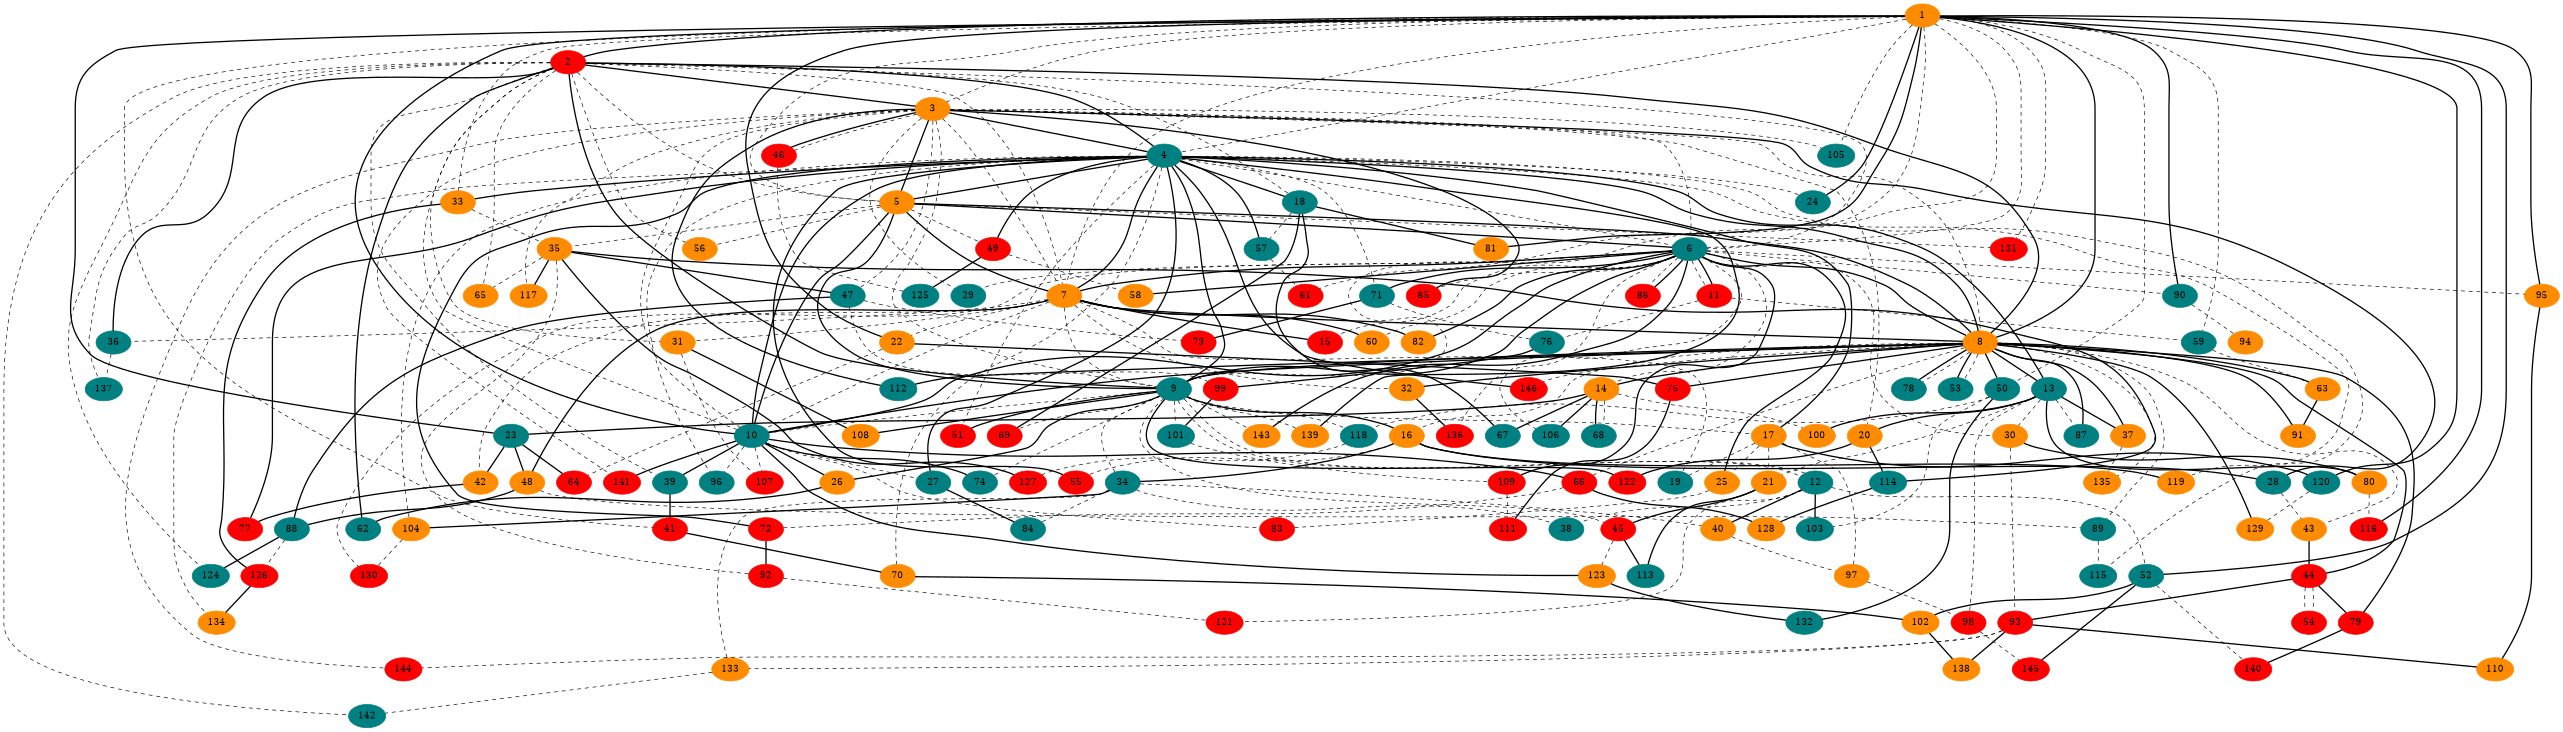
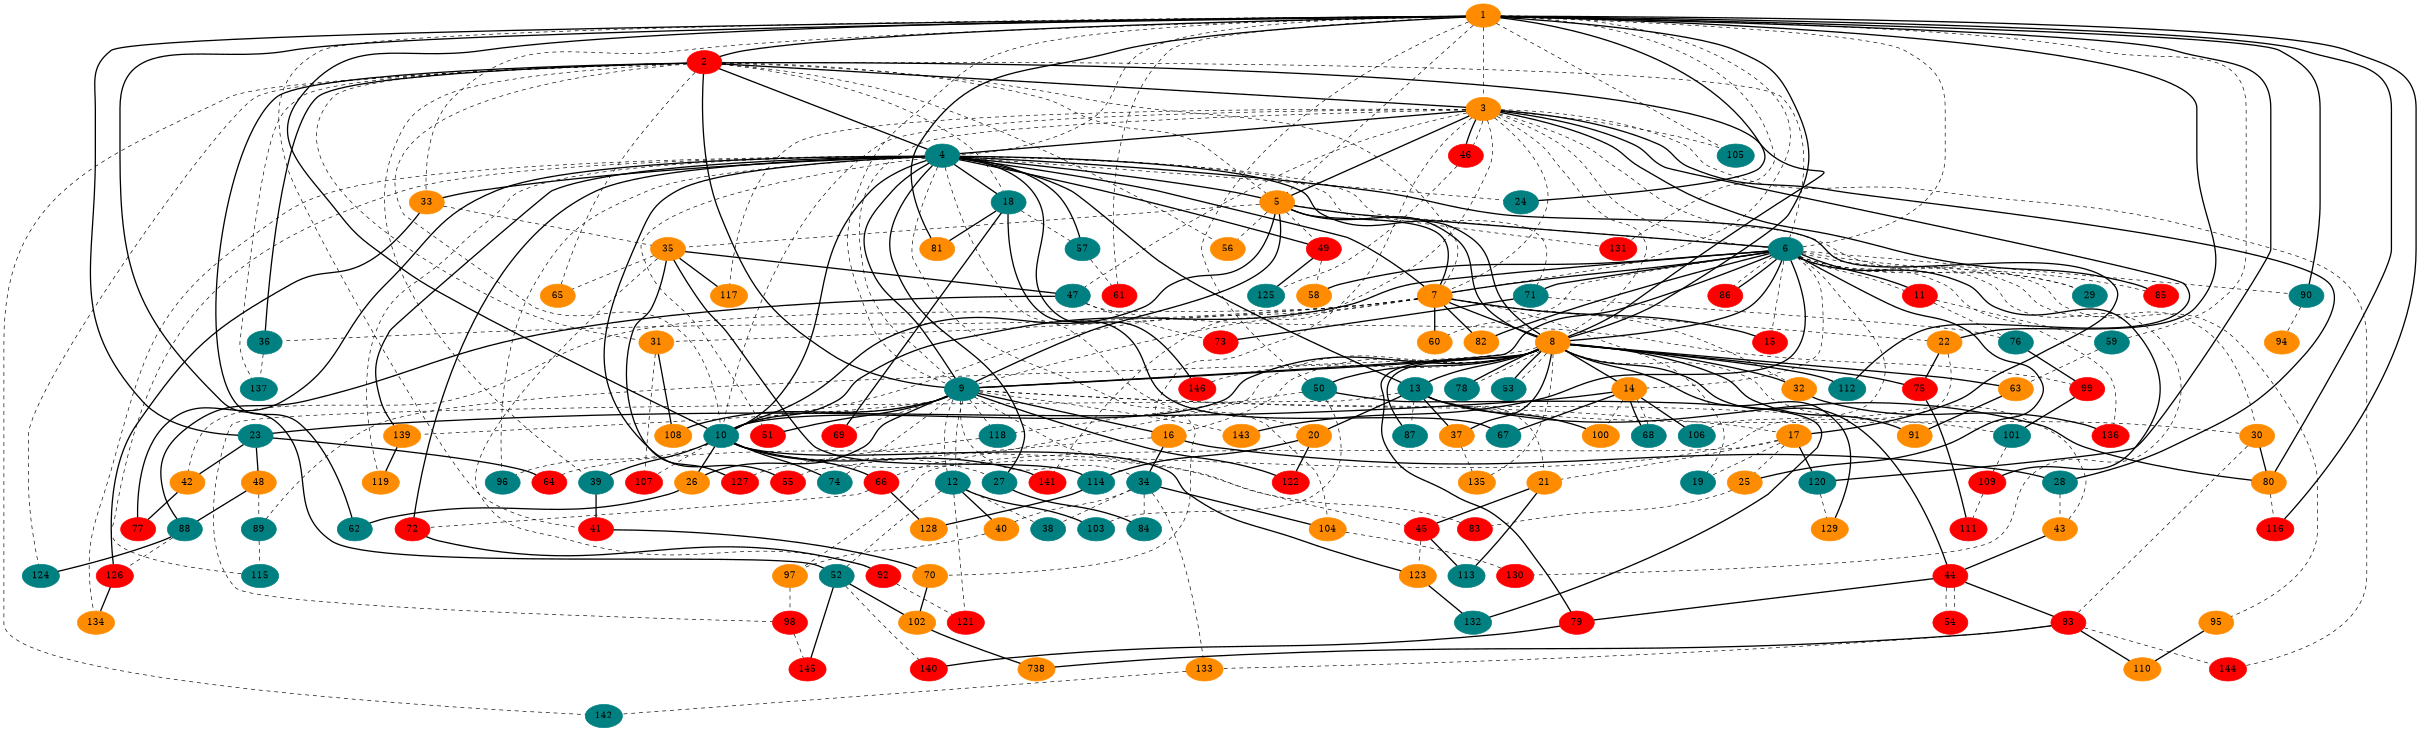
edge "1" -- "95": now "1" -- "80"
edge "7" -- "48": removed
edge "16" -- "119": now "139" -- "119"
node "138": label "138" -> "738"
